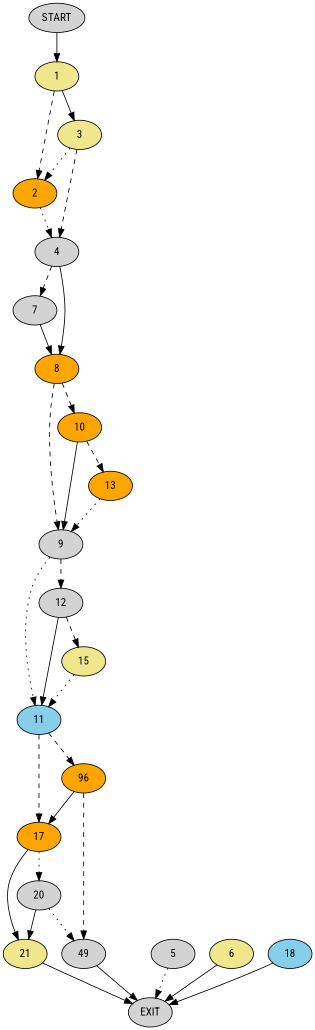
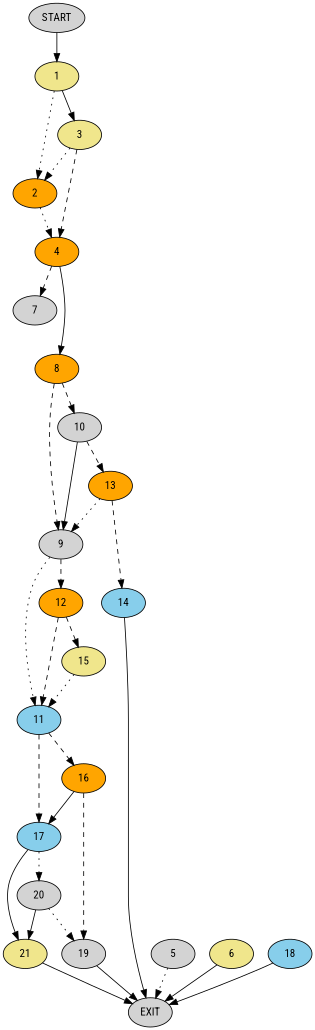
edge "1" -> "2": style dashed -> dotted
node "4": fillcolor lightgrey -> orange
edge "7" -> "8": removed
node "10": fillcolor orange -> lightgrey
node "12": fillcolor lightgrey -> orange
node "14": added
edge "12" -> "11": style solid -> dashed
node "96": label "96" -> "16"
node "17": fillcolor orange -> skyblue
node "49": label "49" -> "19"
